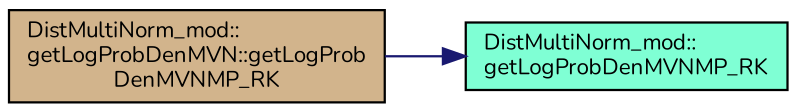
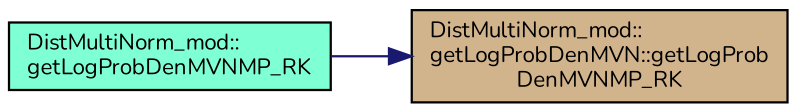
edge "DistMultiNorm_mod:: getLogProbDenMVN::getLogProb DenMVNMP_RK" -> "DistMultiNorm_mod:: getLogProbDenMVNMP_RK": reversed
